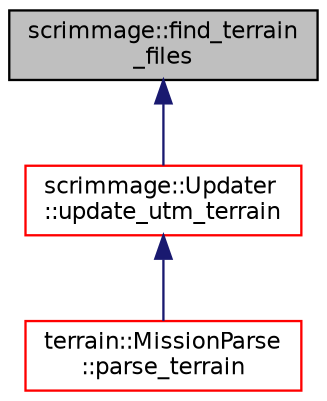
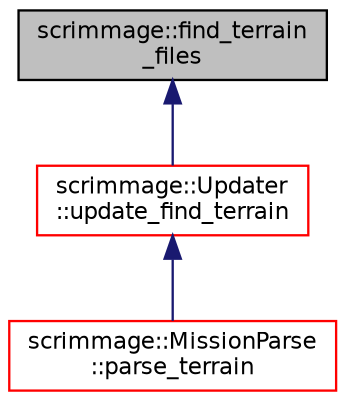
node "scrimmage::Updater ::update_utm_terrain": label "scrimmage::Updater ::update_utm_terrain" -> "scrimmage::Updater ::update_find_terrain"
node "terrain::MissionParse ::parse_terrain": label "terrain::MissionParse ::parse_terrain" -> "scrimmage::MissionParse ::parse_terrain"
